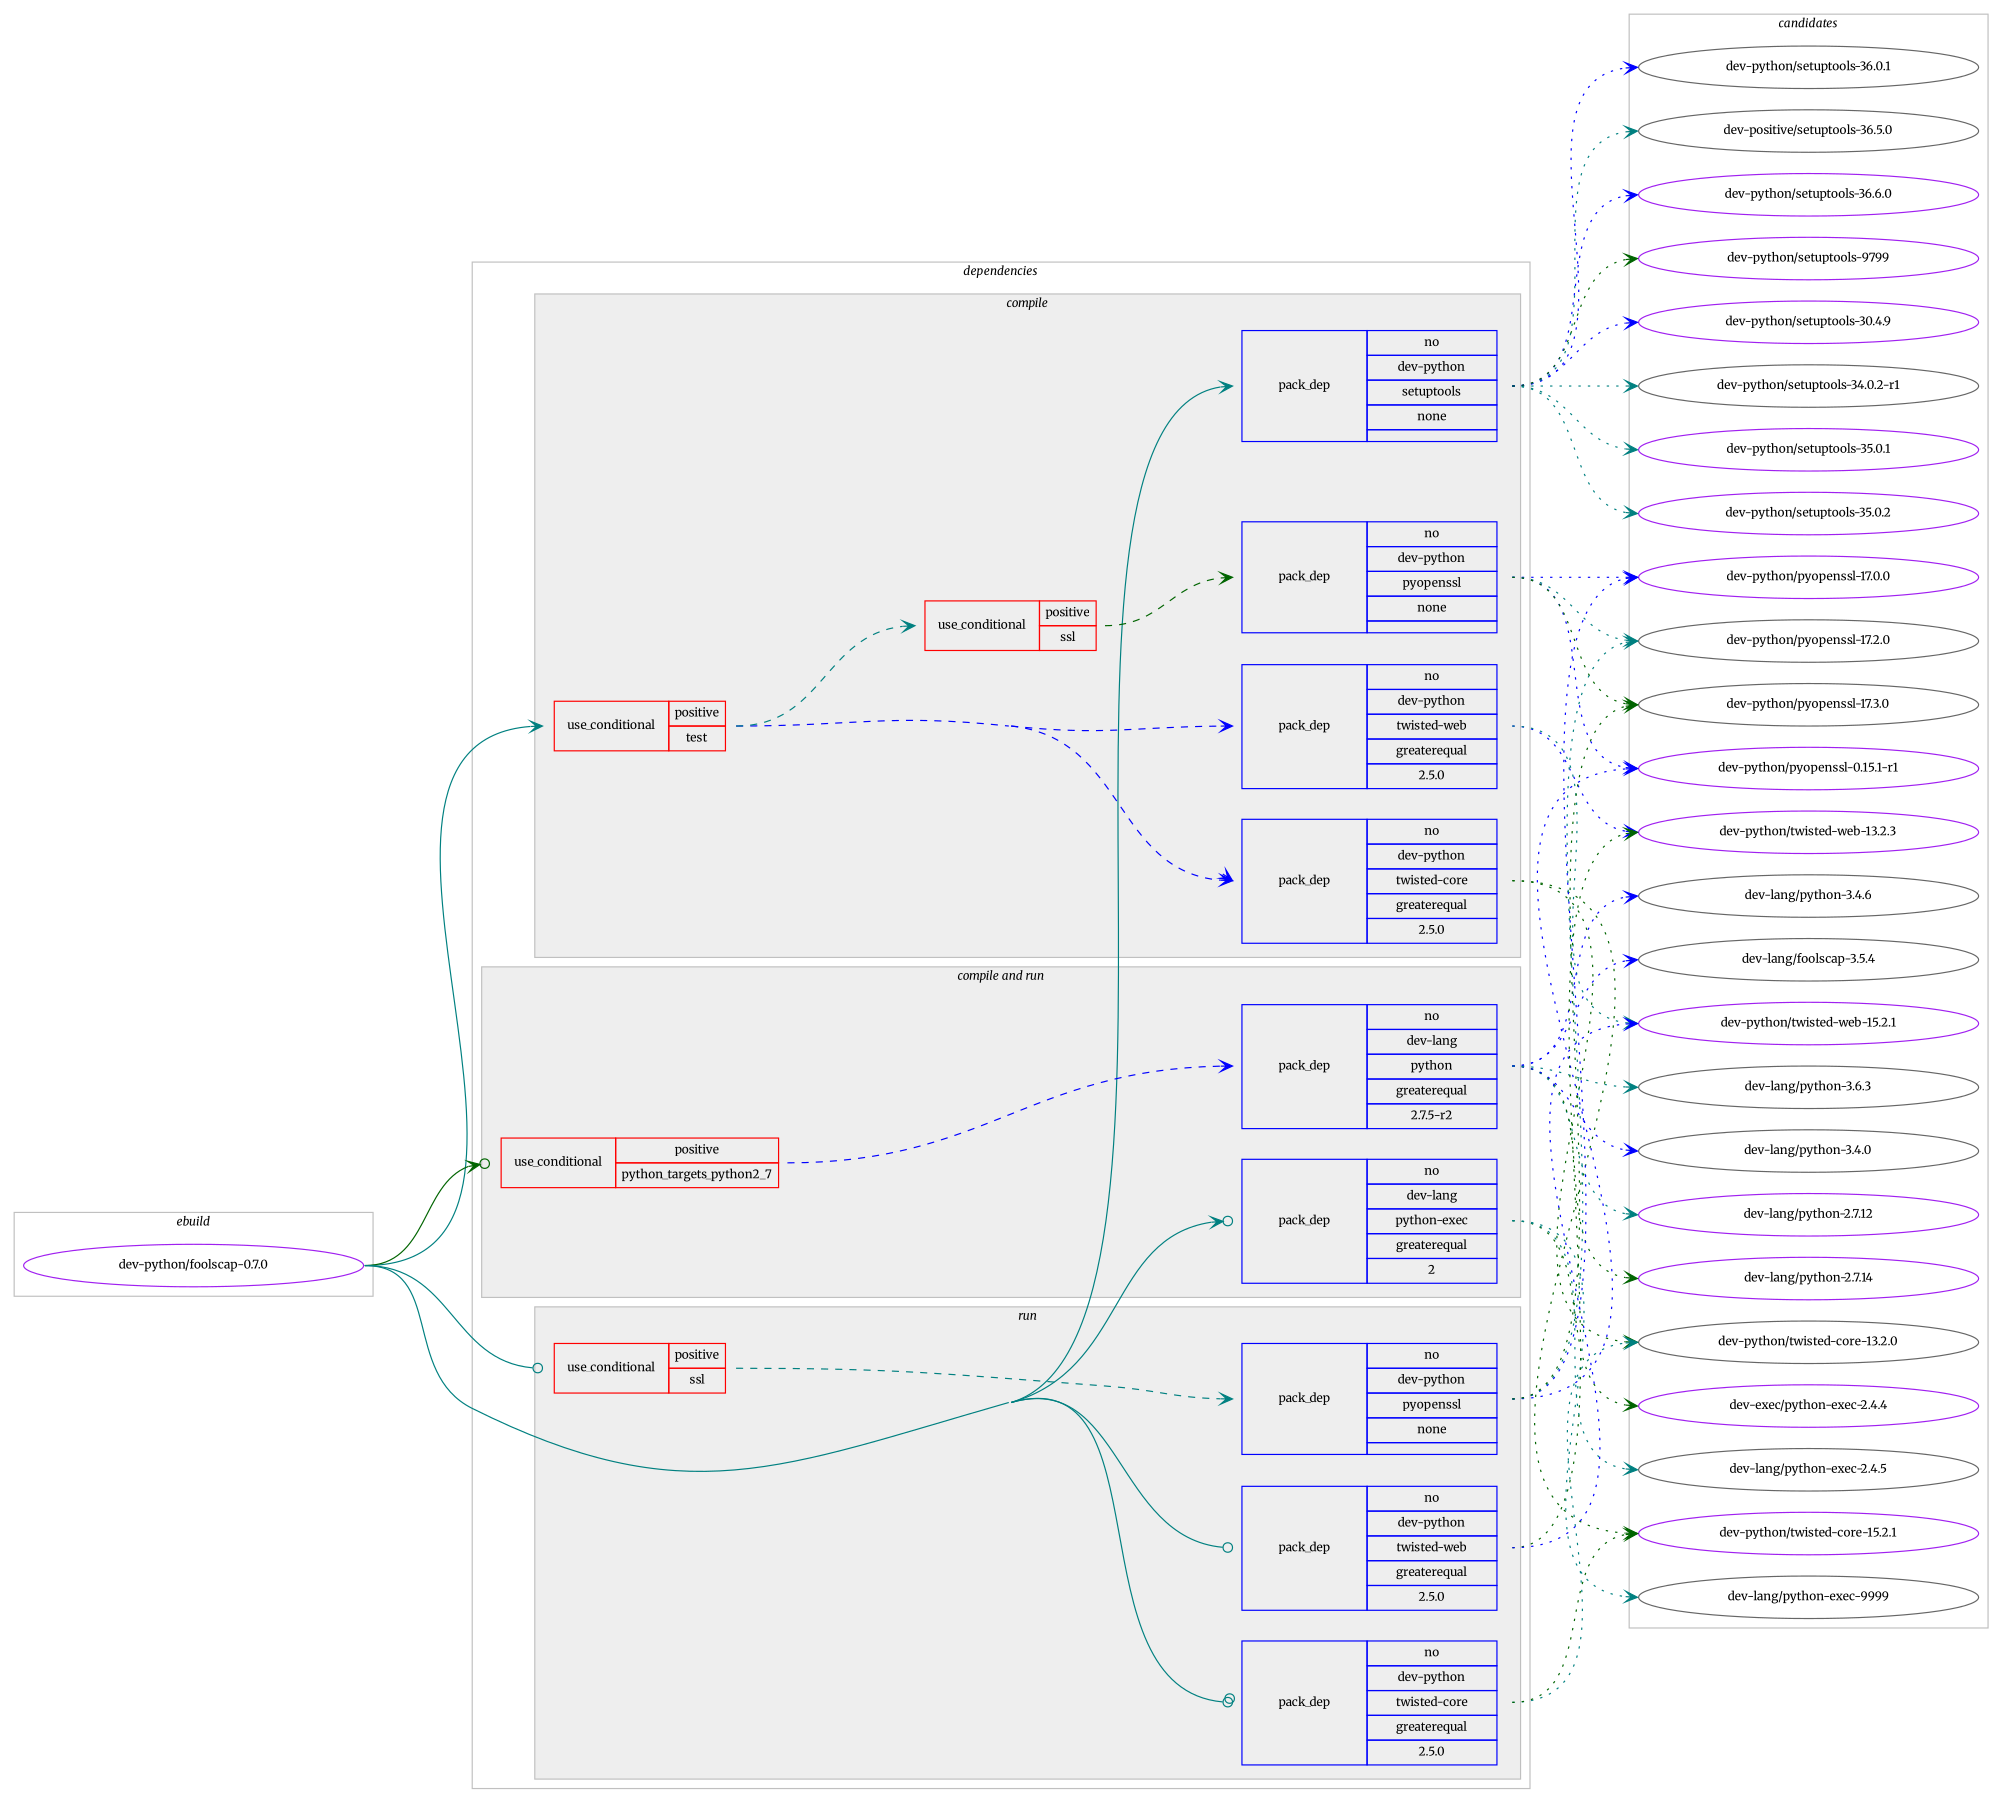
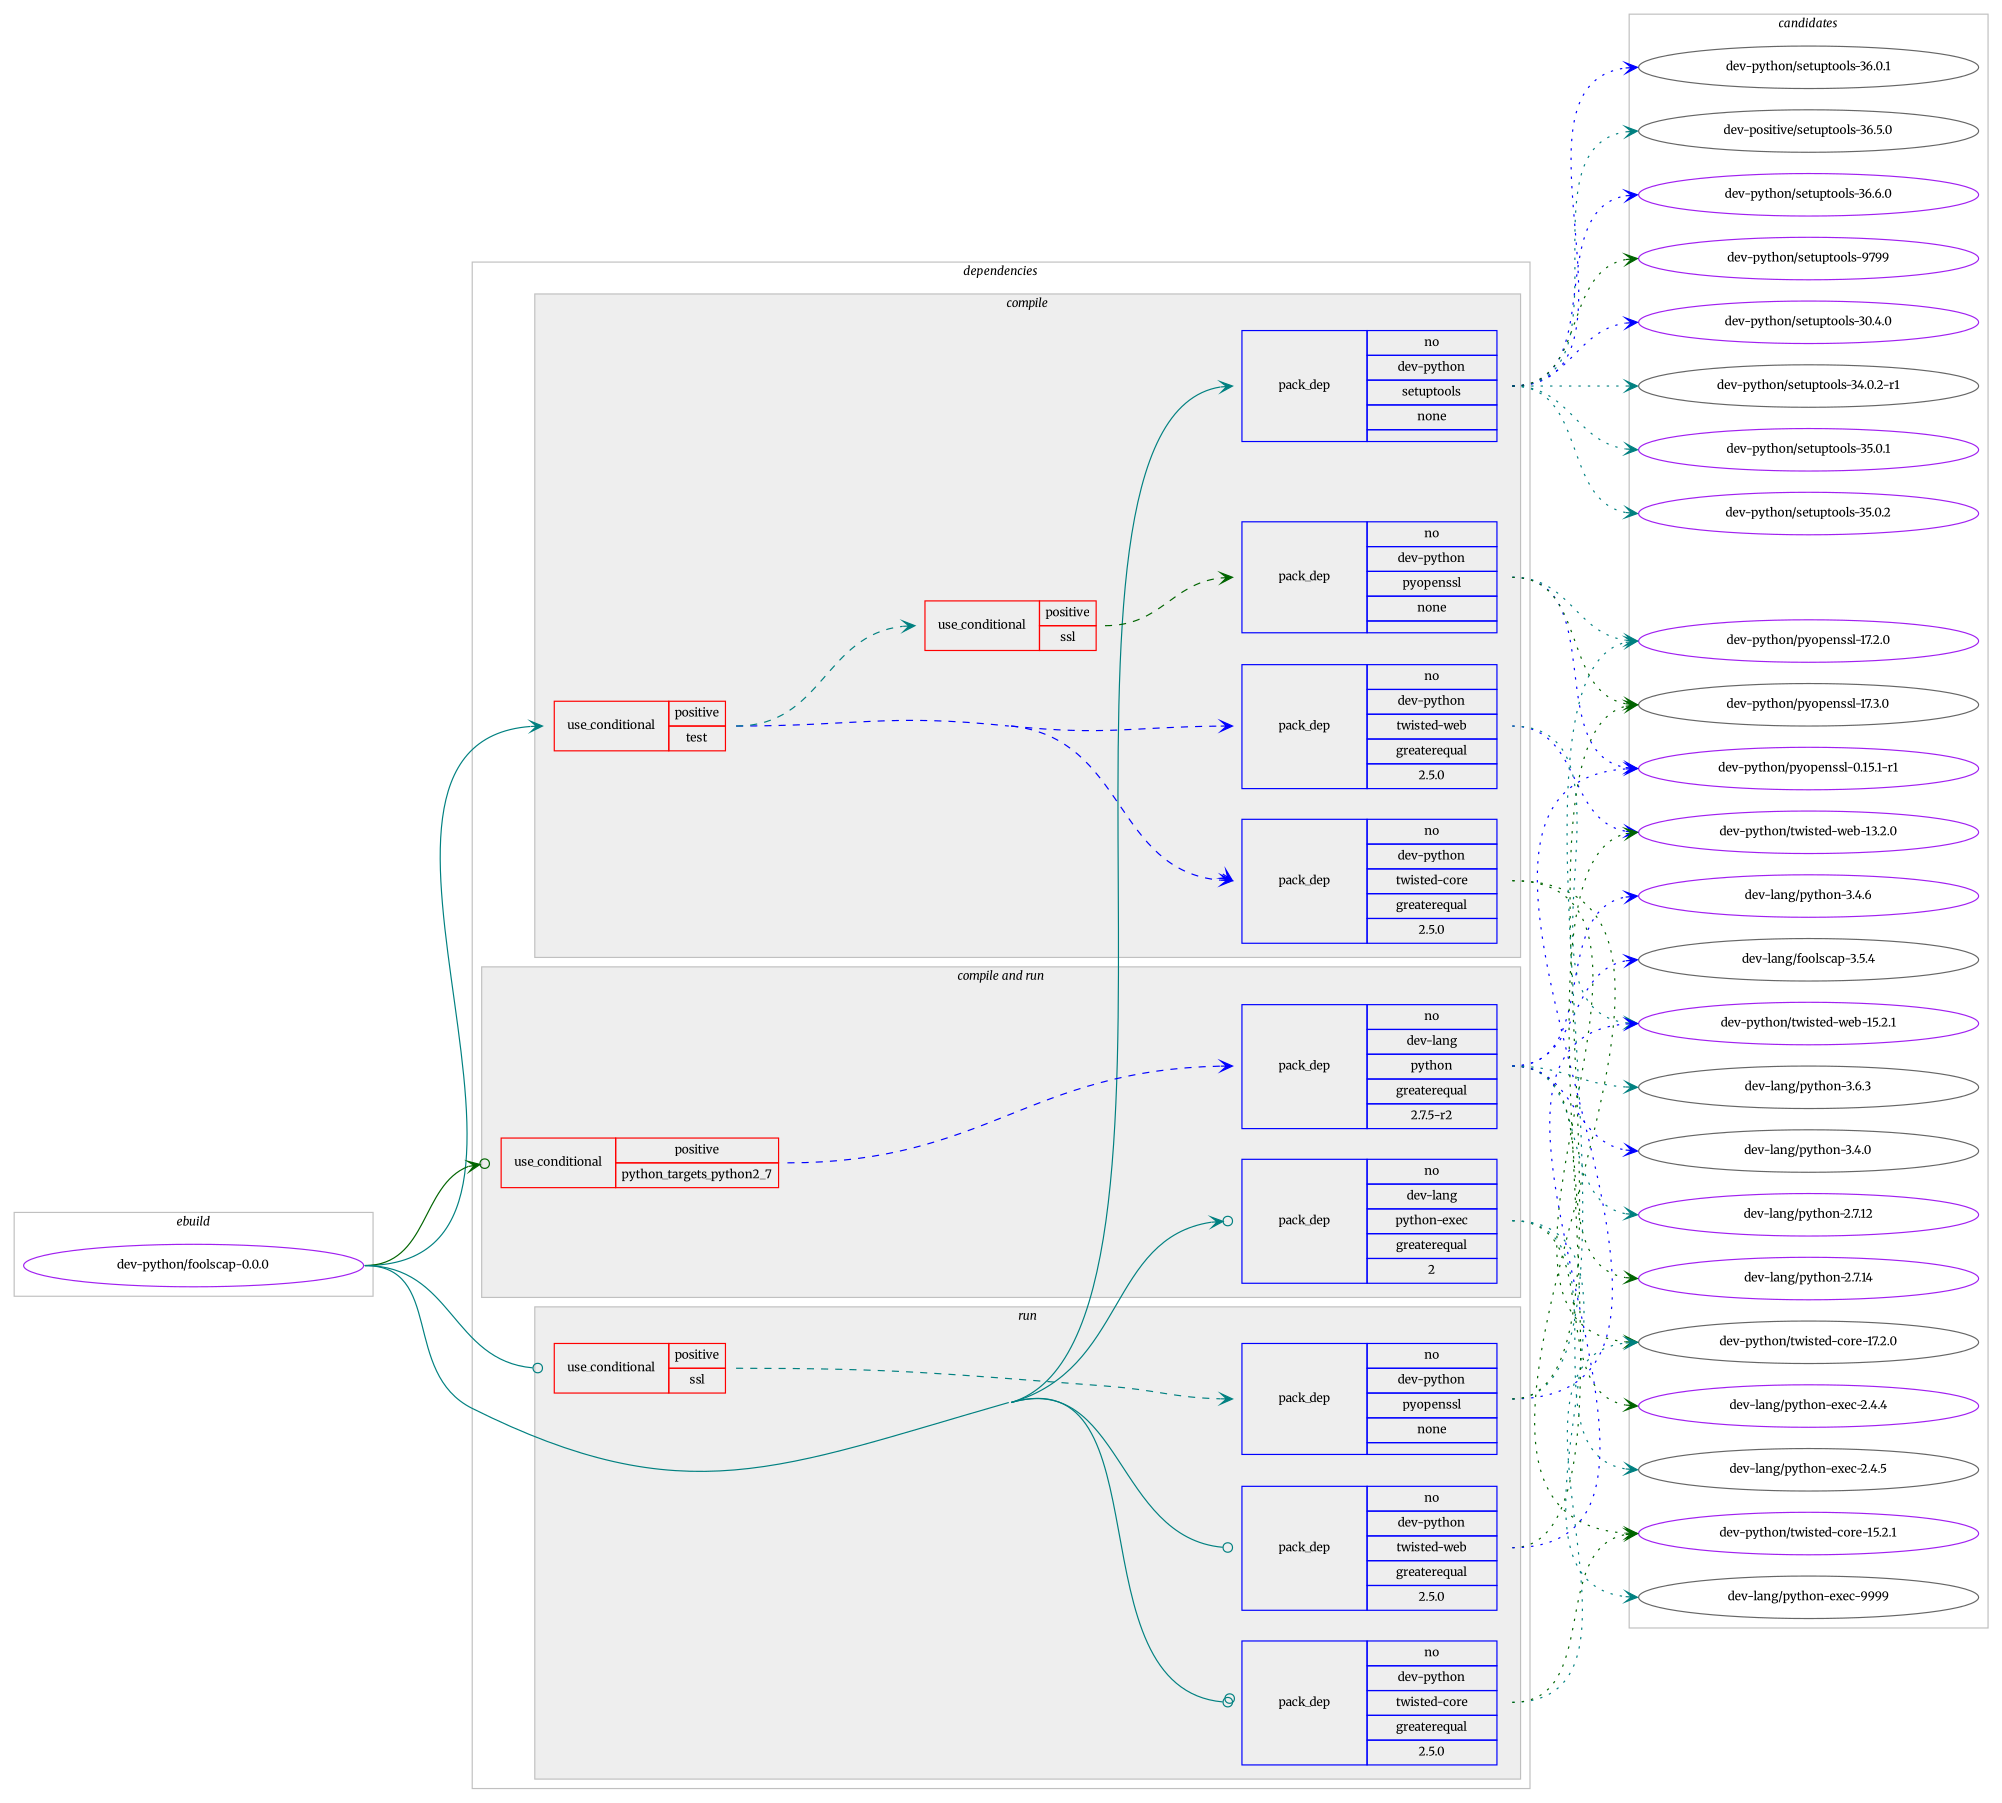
node "dev-python/setuptools-30.4.9": label "dev-python/setuptools-30.4.9" -> "dev-python/setuptools-30.4.0"
node "dev-python/pyopenssl-17.0.0": removed
node "dev-python/pyopenssl-17.2.0": color gray40 -> purple
node "dev-python/twisted-web-13.2.3": label "dev-python/twisted-web-13.2.3" -> "dev-python/twisted-web-13.2.0"
node "dev-lang/python-3.4.6": color gray40 -> purple
node "dev-python/foolscap-0.7.0": label "dev-python/foolscap-0.7.0" -> "dev-python/foolscap-0.0.0"
node "dev-python/twisted-core-13.2.0": label "dev-python/twisted-core-13.2.0" -> "dev-python/twisted-core-17.2.0"
node "dev-exec/python-exec-2.4.4": label "dev-exec/python-exec-2.4.4" -> "dev-lang/python-exec-2.4.4"
